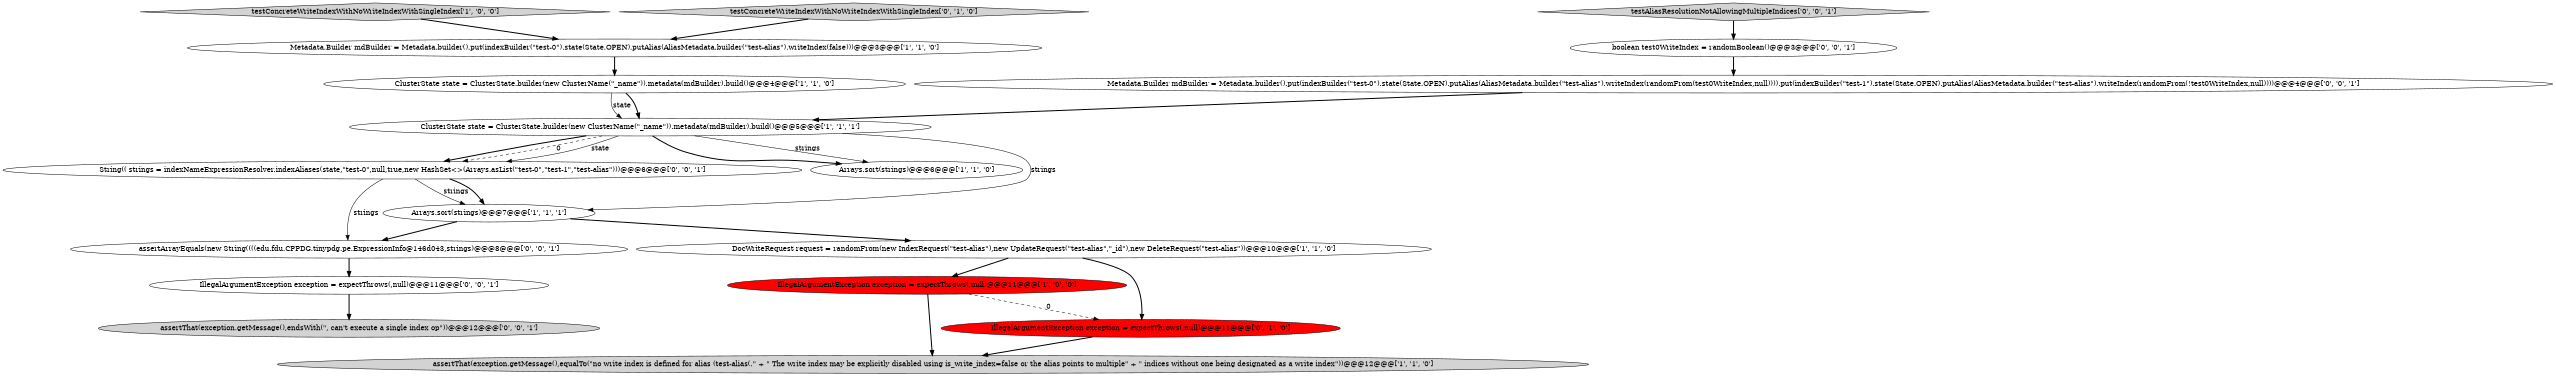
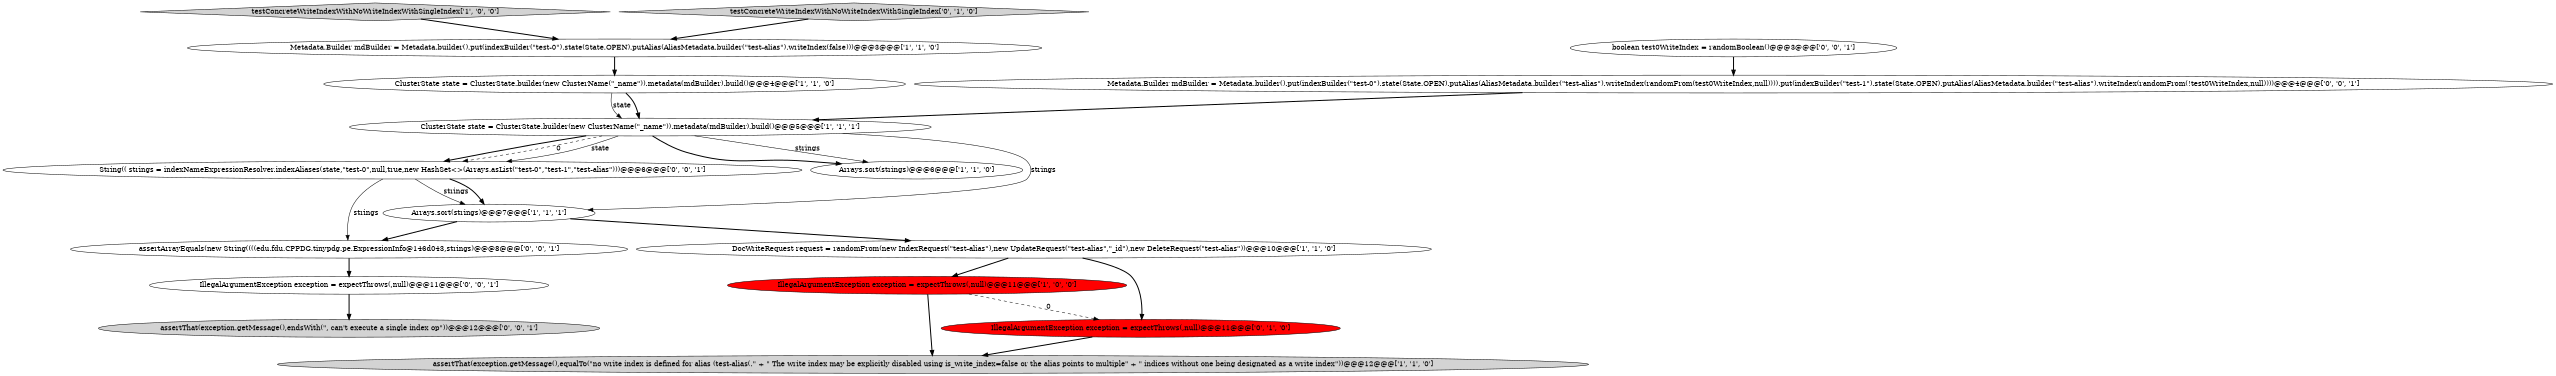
node "testAliasResolutionNotAllowingMultipleIndices['0', '0', '1']": removed
